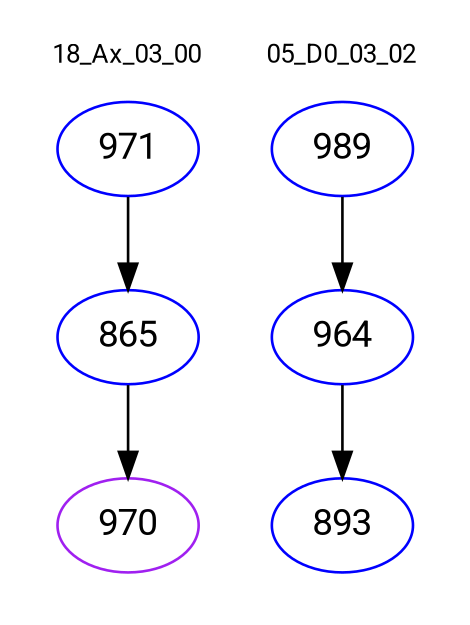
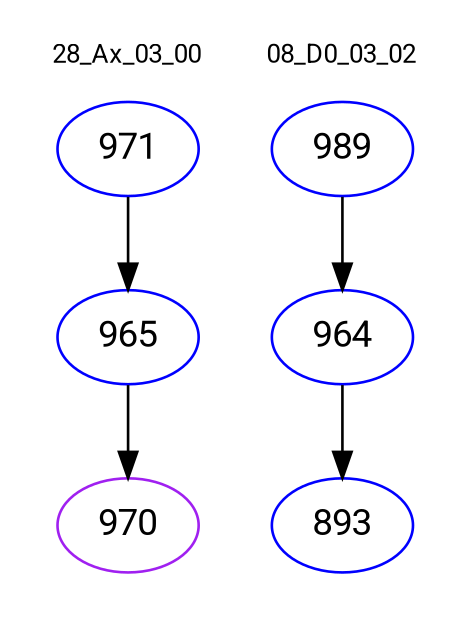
cluster "18_Ax_03_00": label "18_Ax_03_00" -> "28_Ax_03_00"
cluster "05_D0_03_02": label "05_D0_03_02" -> "08_D0_03_02"
node "865": label "865" -> "965"
